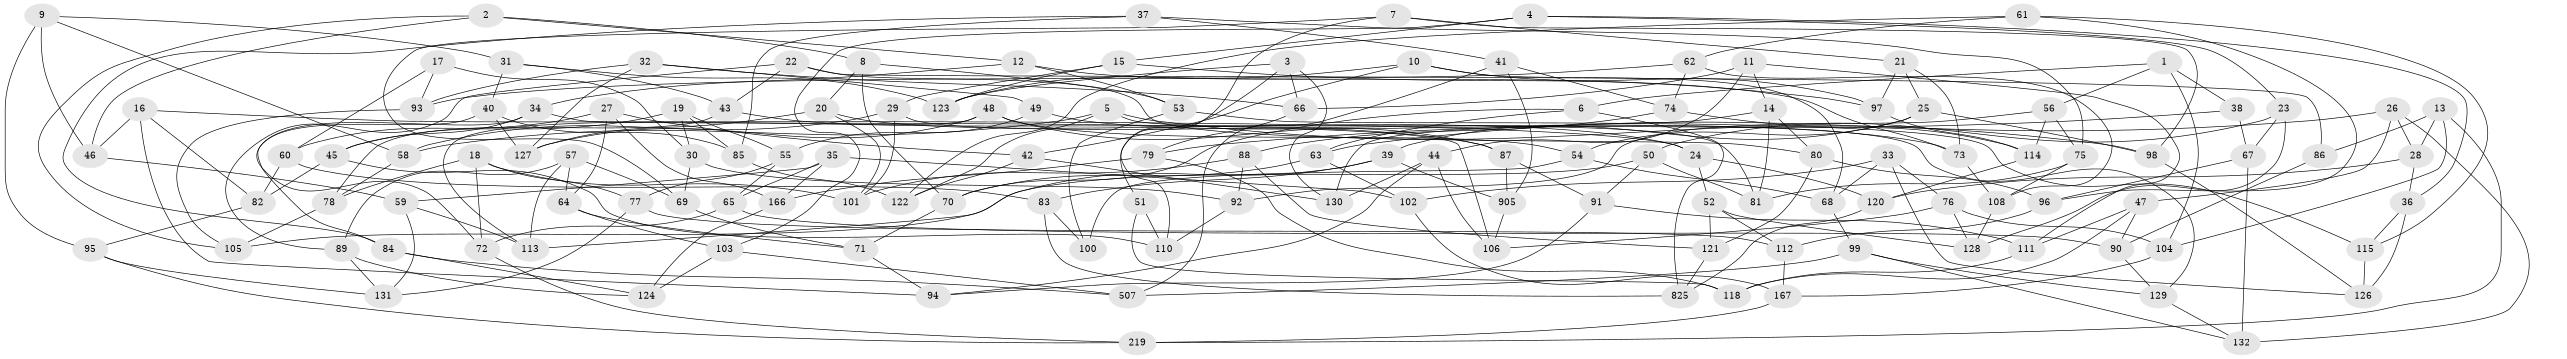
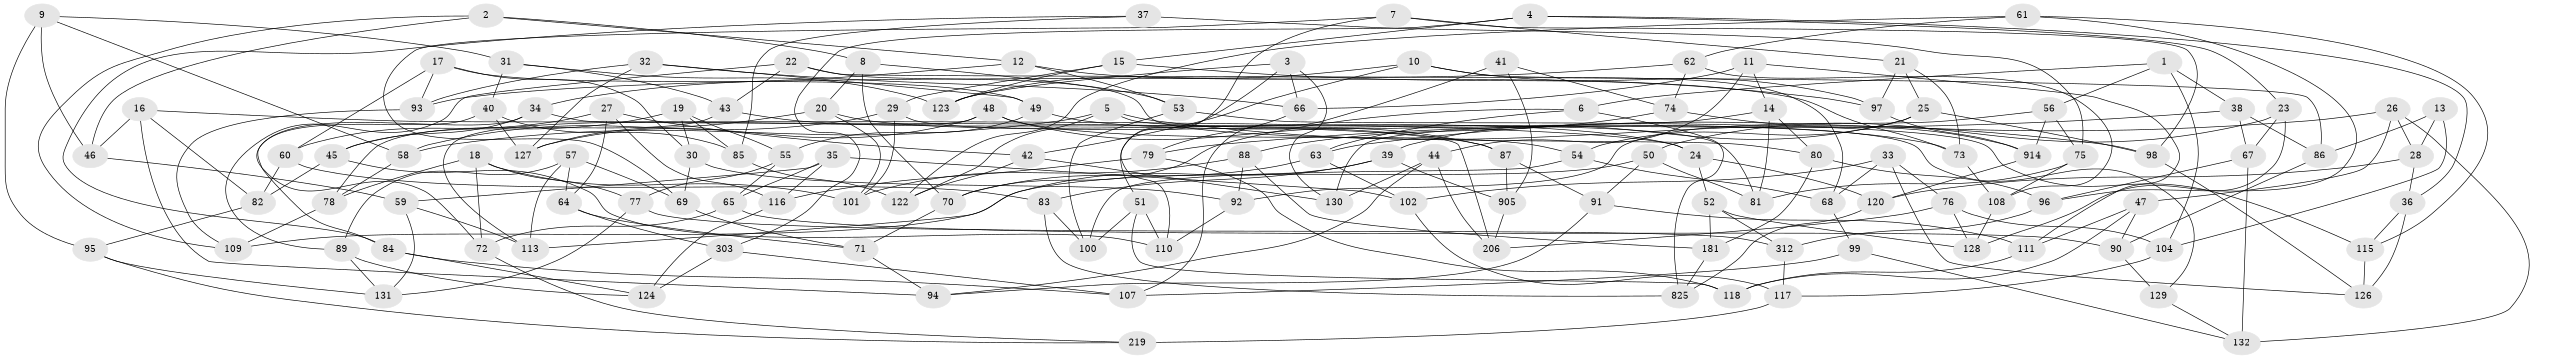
edge "37" -- "41": removed
edge "17" -- "49": added
edge "38" -- "86": added
node "114": label "114" -> "914"
node "166": label "166" -> "116"
edge "51" -- "100": added
node "105": label "105" -> "109"
node "103": label "103" -> "303"
node "106": label "106" -> "206"
node "121": label "121" -> "181"
node "112": label "112" -> "312"
edge "99" -- "129": removed
node "507": label "507" -> "107"
node "167": label "167" -> "117"
edge "13" -- "219": removed
